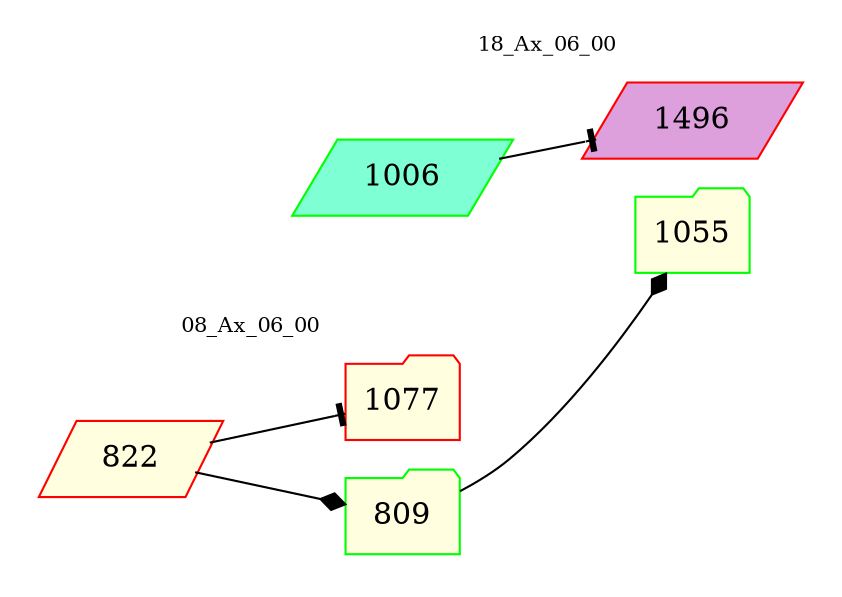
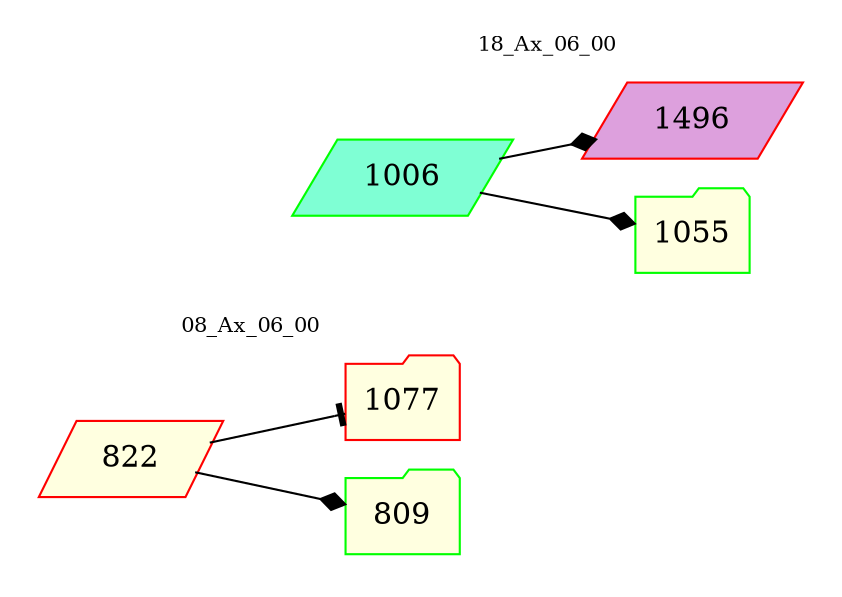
edge "1006" -> "1496": arrowhead tee -> diamond
edge "809" -> "1055": now "1006" -> "1055"
